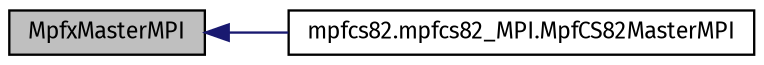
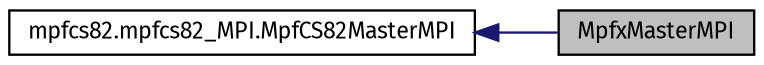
edge "mpfcs82.mpfcs82_MPI.MpfCS82MasterMPI" -> "MpfxMasterMPI": reversed
